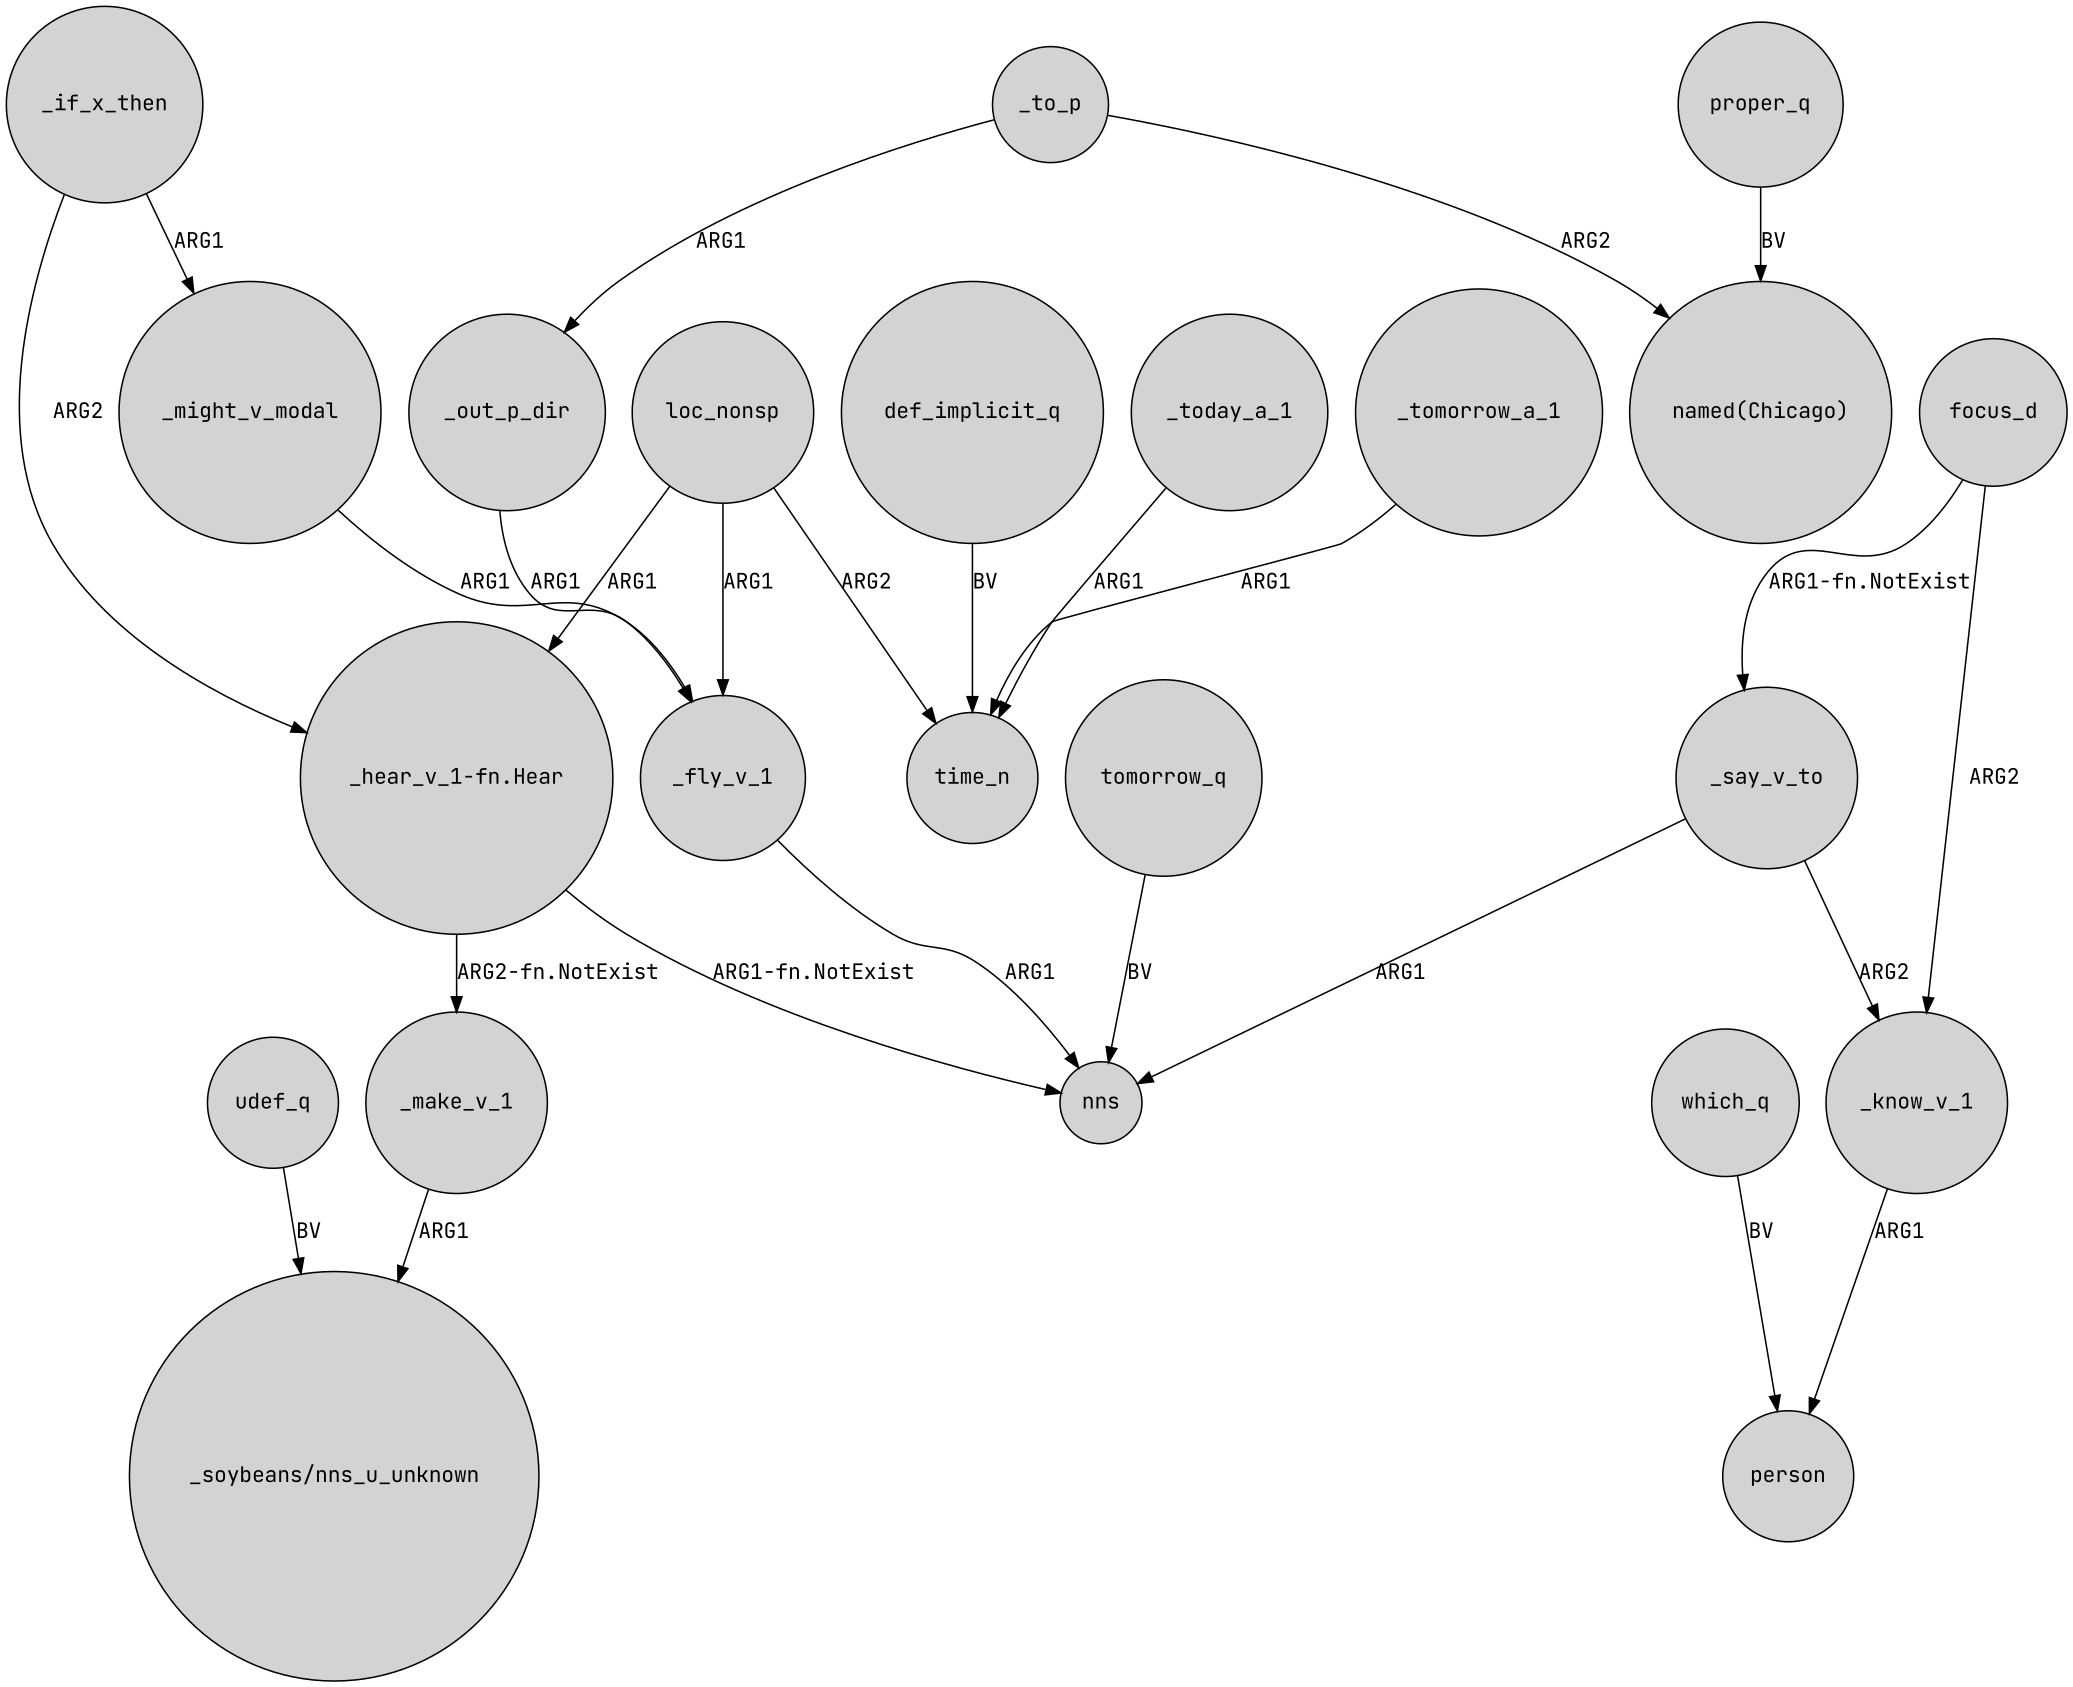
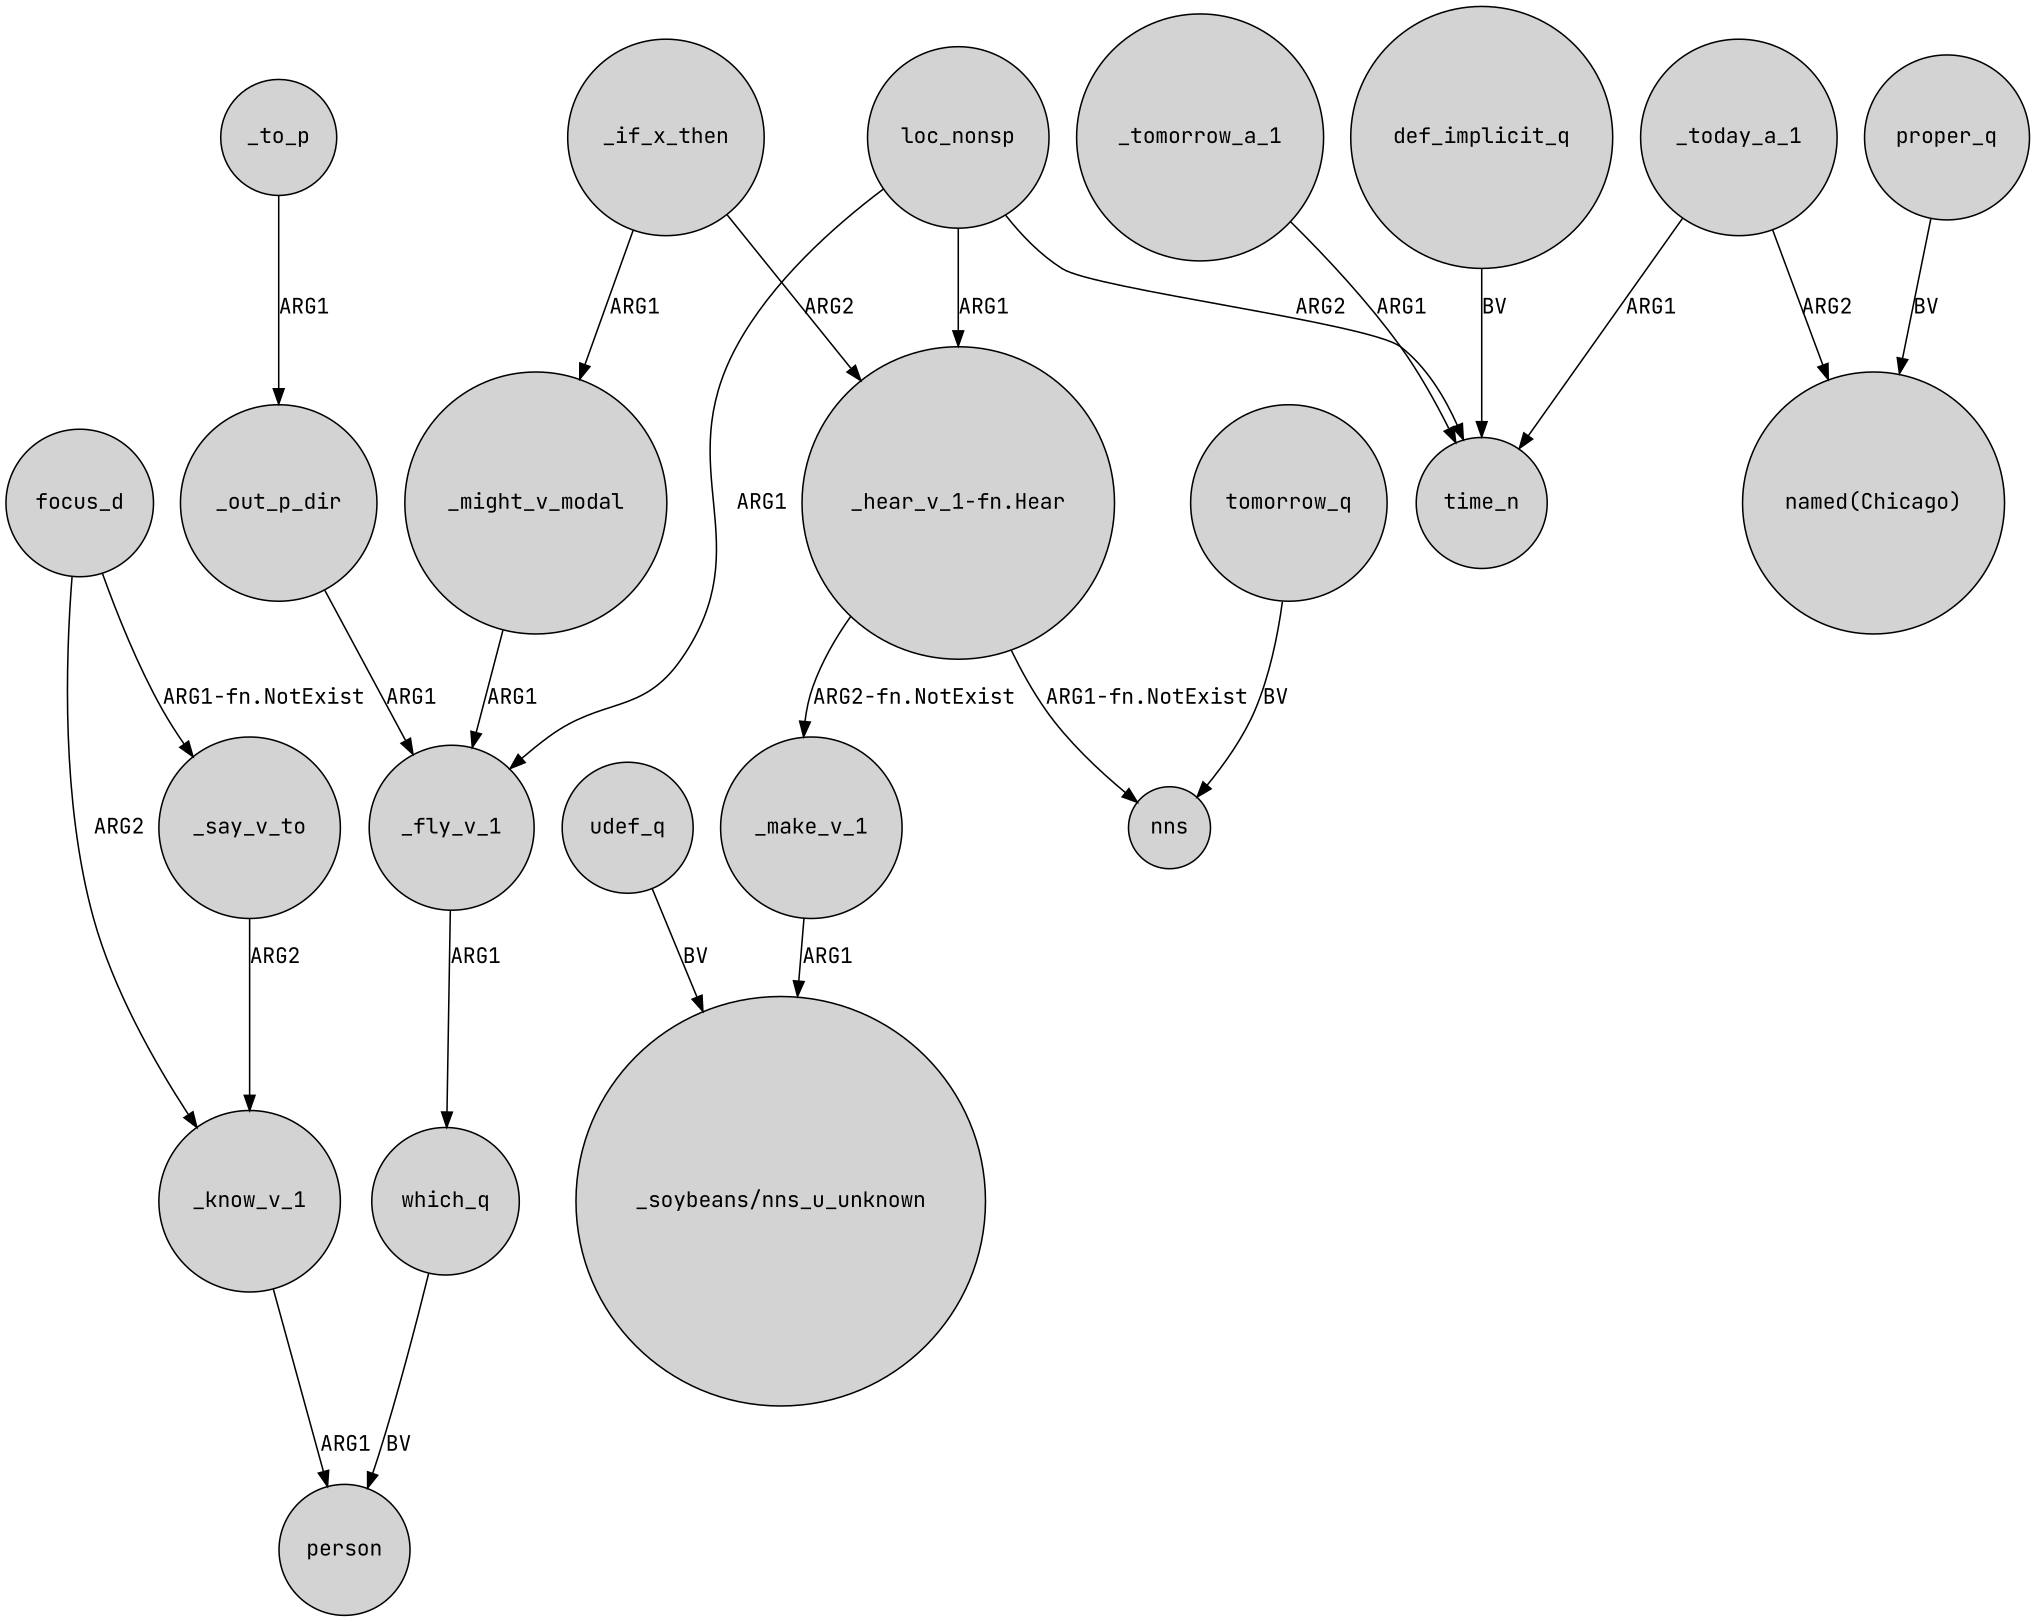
edge "_to_p" -> "named(Chicago)": now "_today_a_1" -> "named(Chicago)"
edge "_fly_v_1" -> "nns": now "_fly_v_1" -> "which_q"
edge "_say_v_to" -> "nns": removed, label "ARG1"
